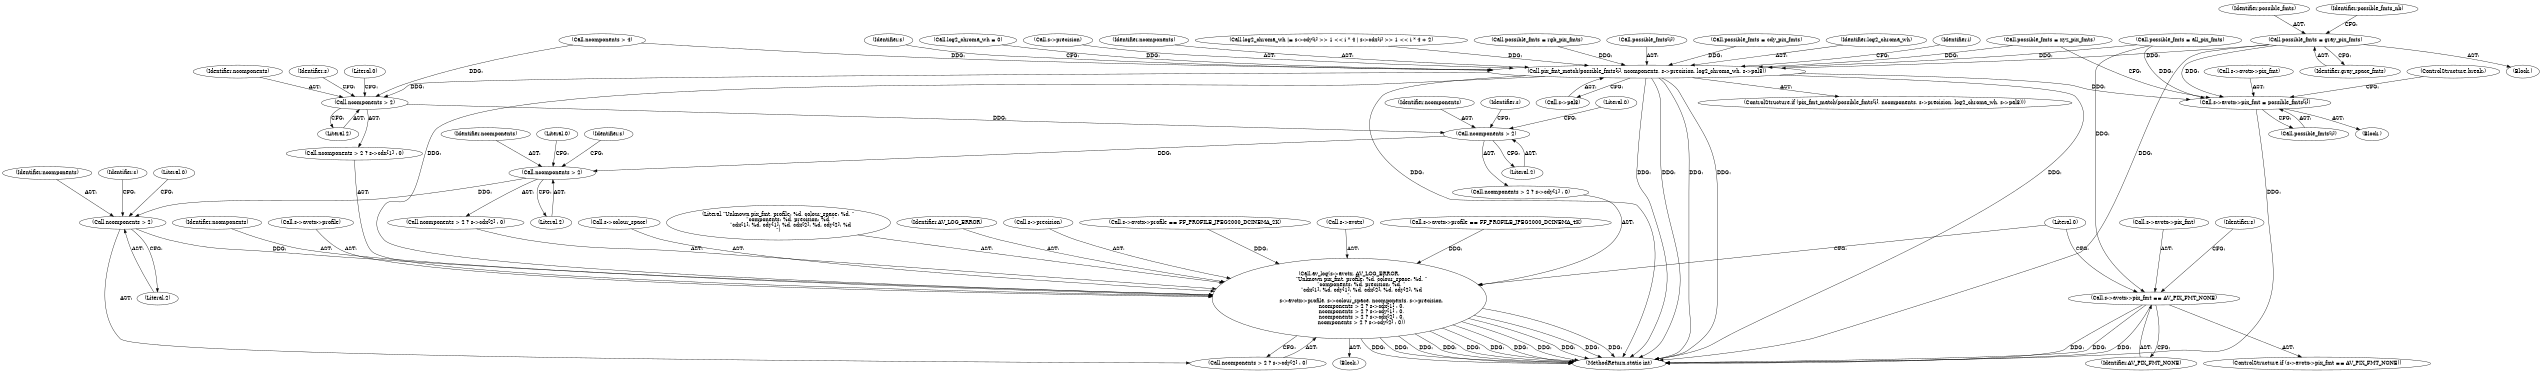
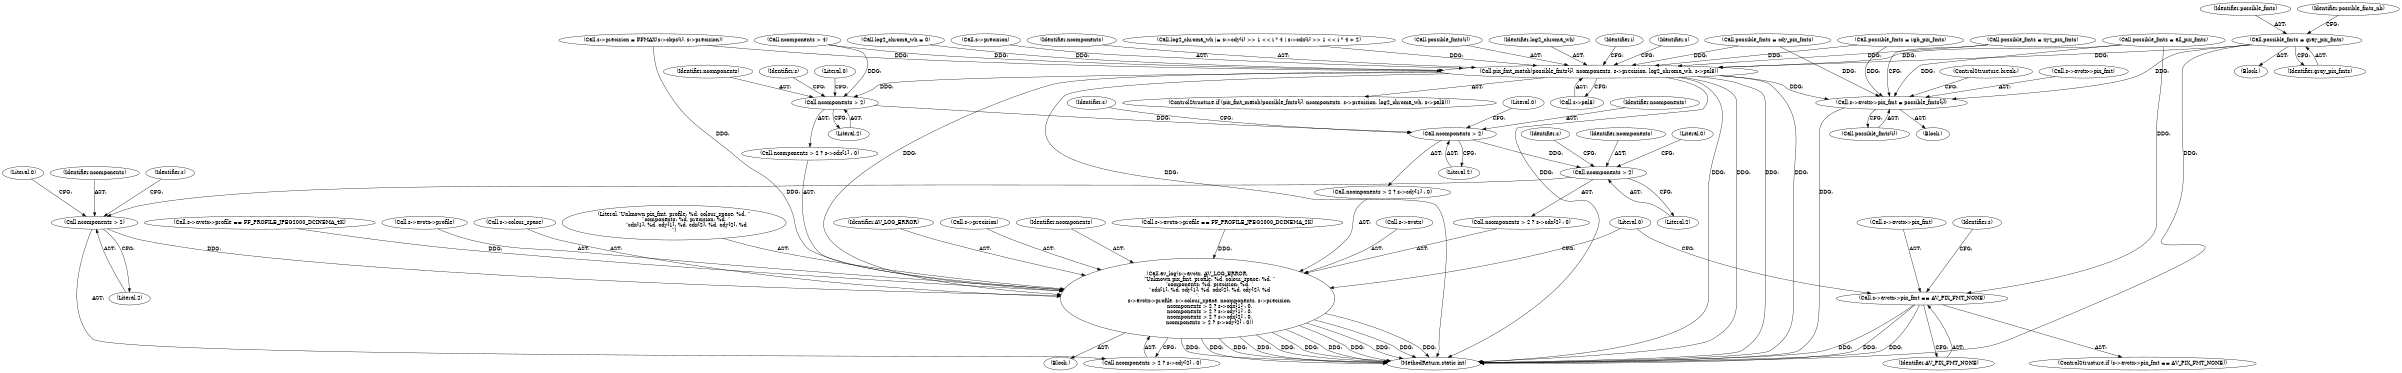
node "(Call,s->precision = FFMAX(s->cbps[i], s->precision))": added
edge "(Call,possible_fmts = rgb_pix_fmts)" -> "(Call,s->avctx->pix_fmt = possible_fmts[i])": added, label "DDG:"
edge "(Call,possible_fmts = cdy_pix_fmts)" -> "(Call,s->avctx->pix_fmt = possible_fmts[i])": added, label "DDG:"
node "(Identifier,gray_space_fmts)": label "(Identifier,gray_space_fmts)" -> "(Identifier,gray_pix_fmts)"
